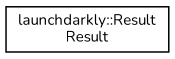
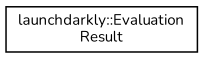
node "launchdarkly::Result Result": label "launchdarkly::Result Result" -> "launchdarkly::Evaluation Result"
